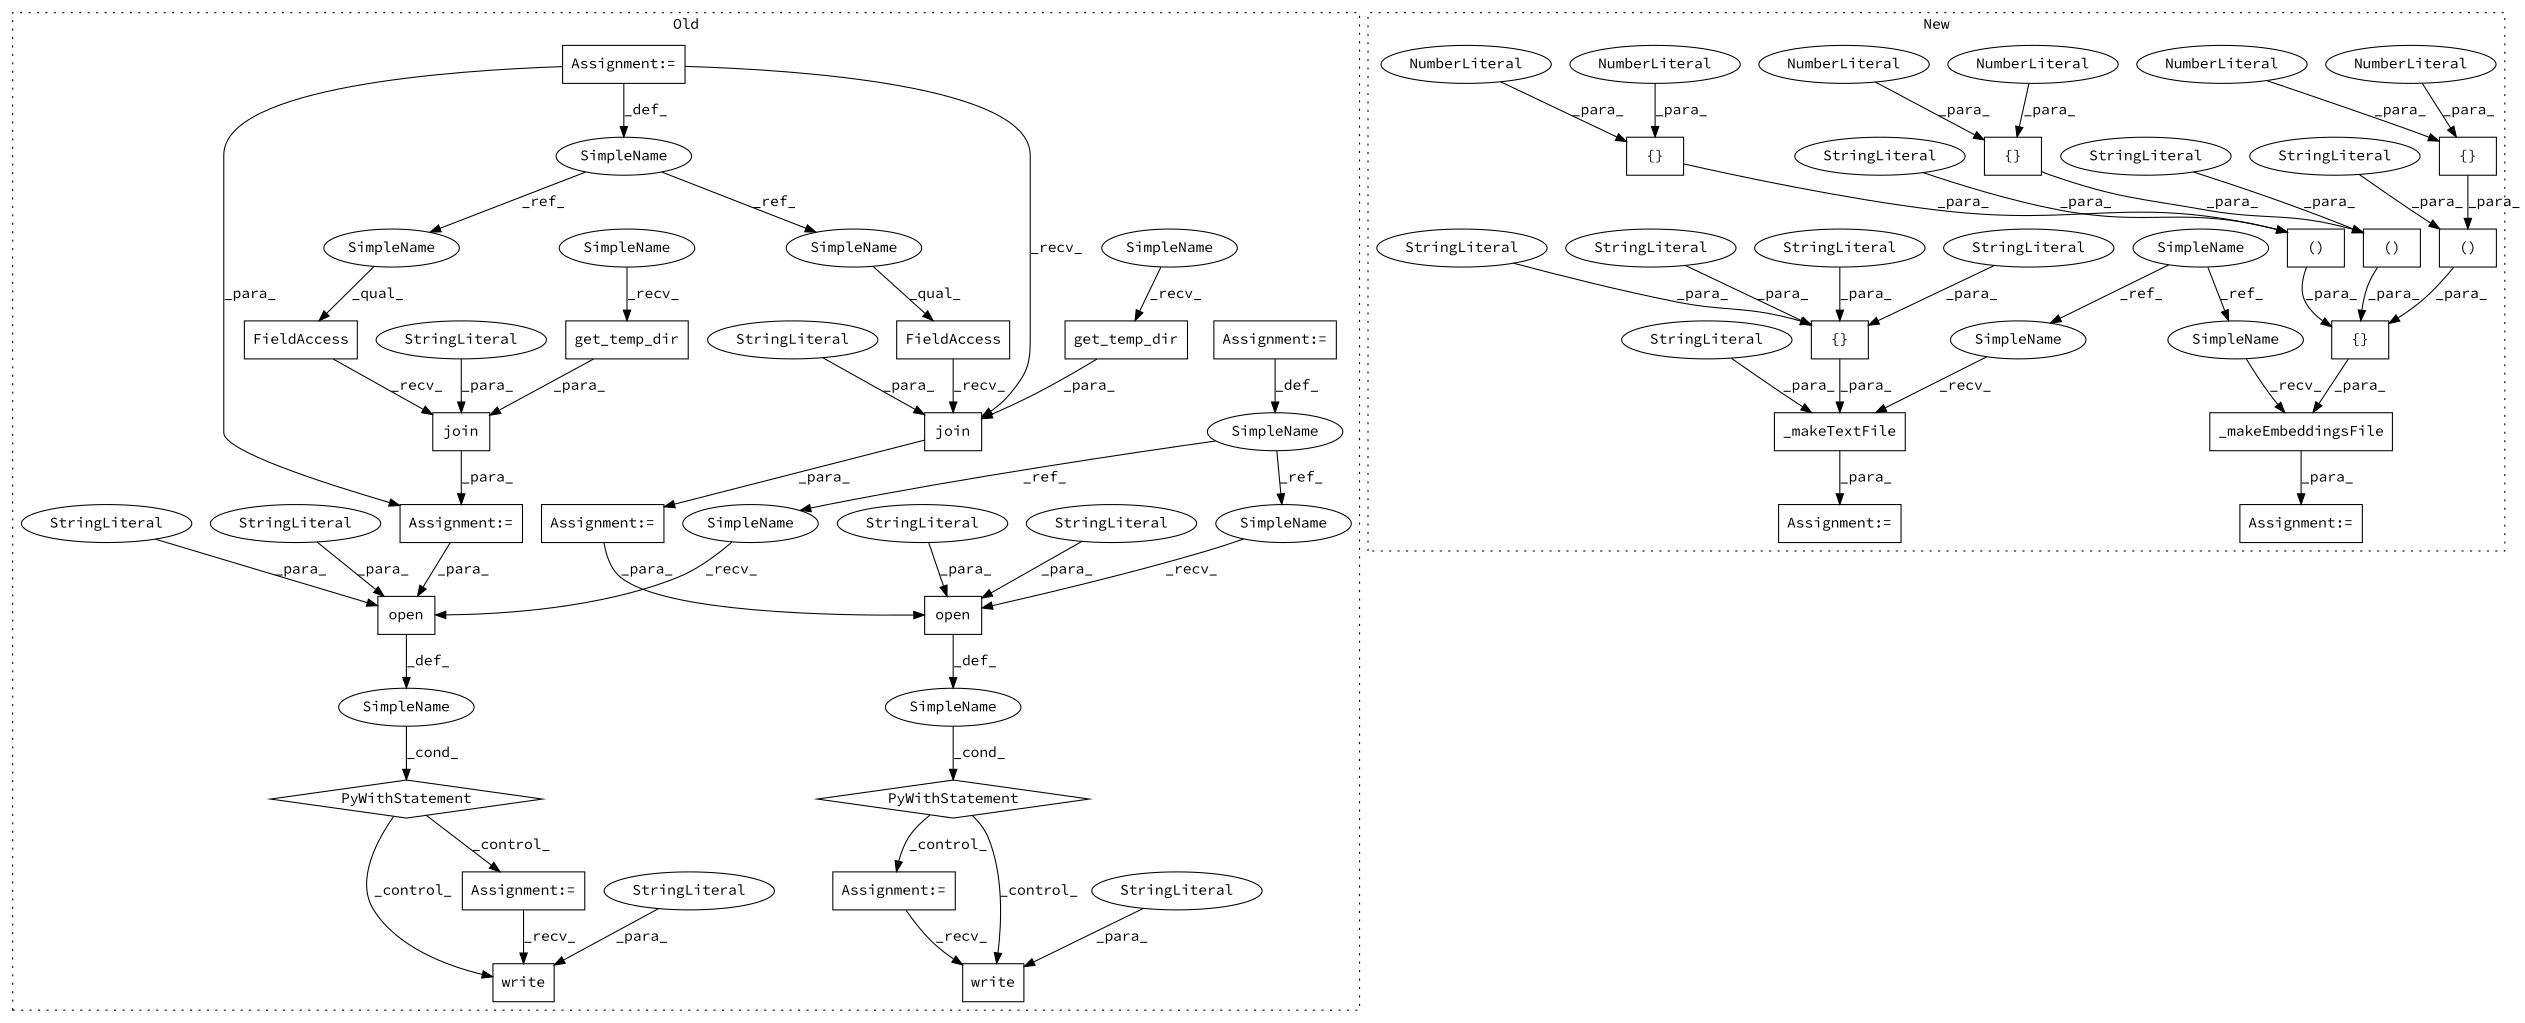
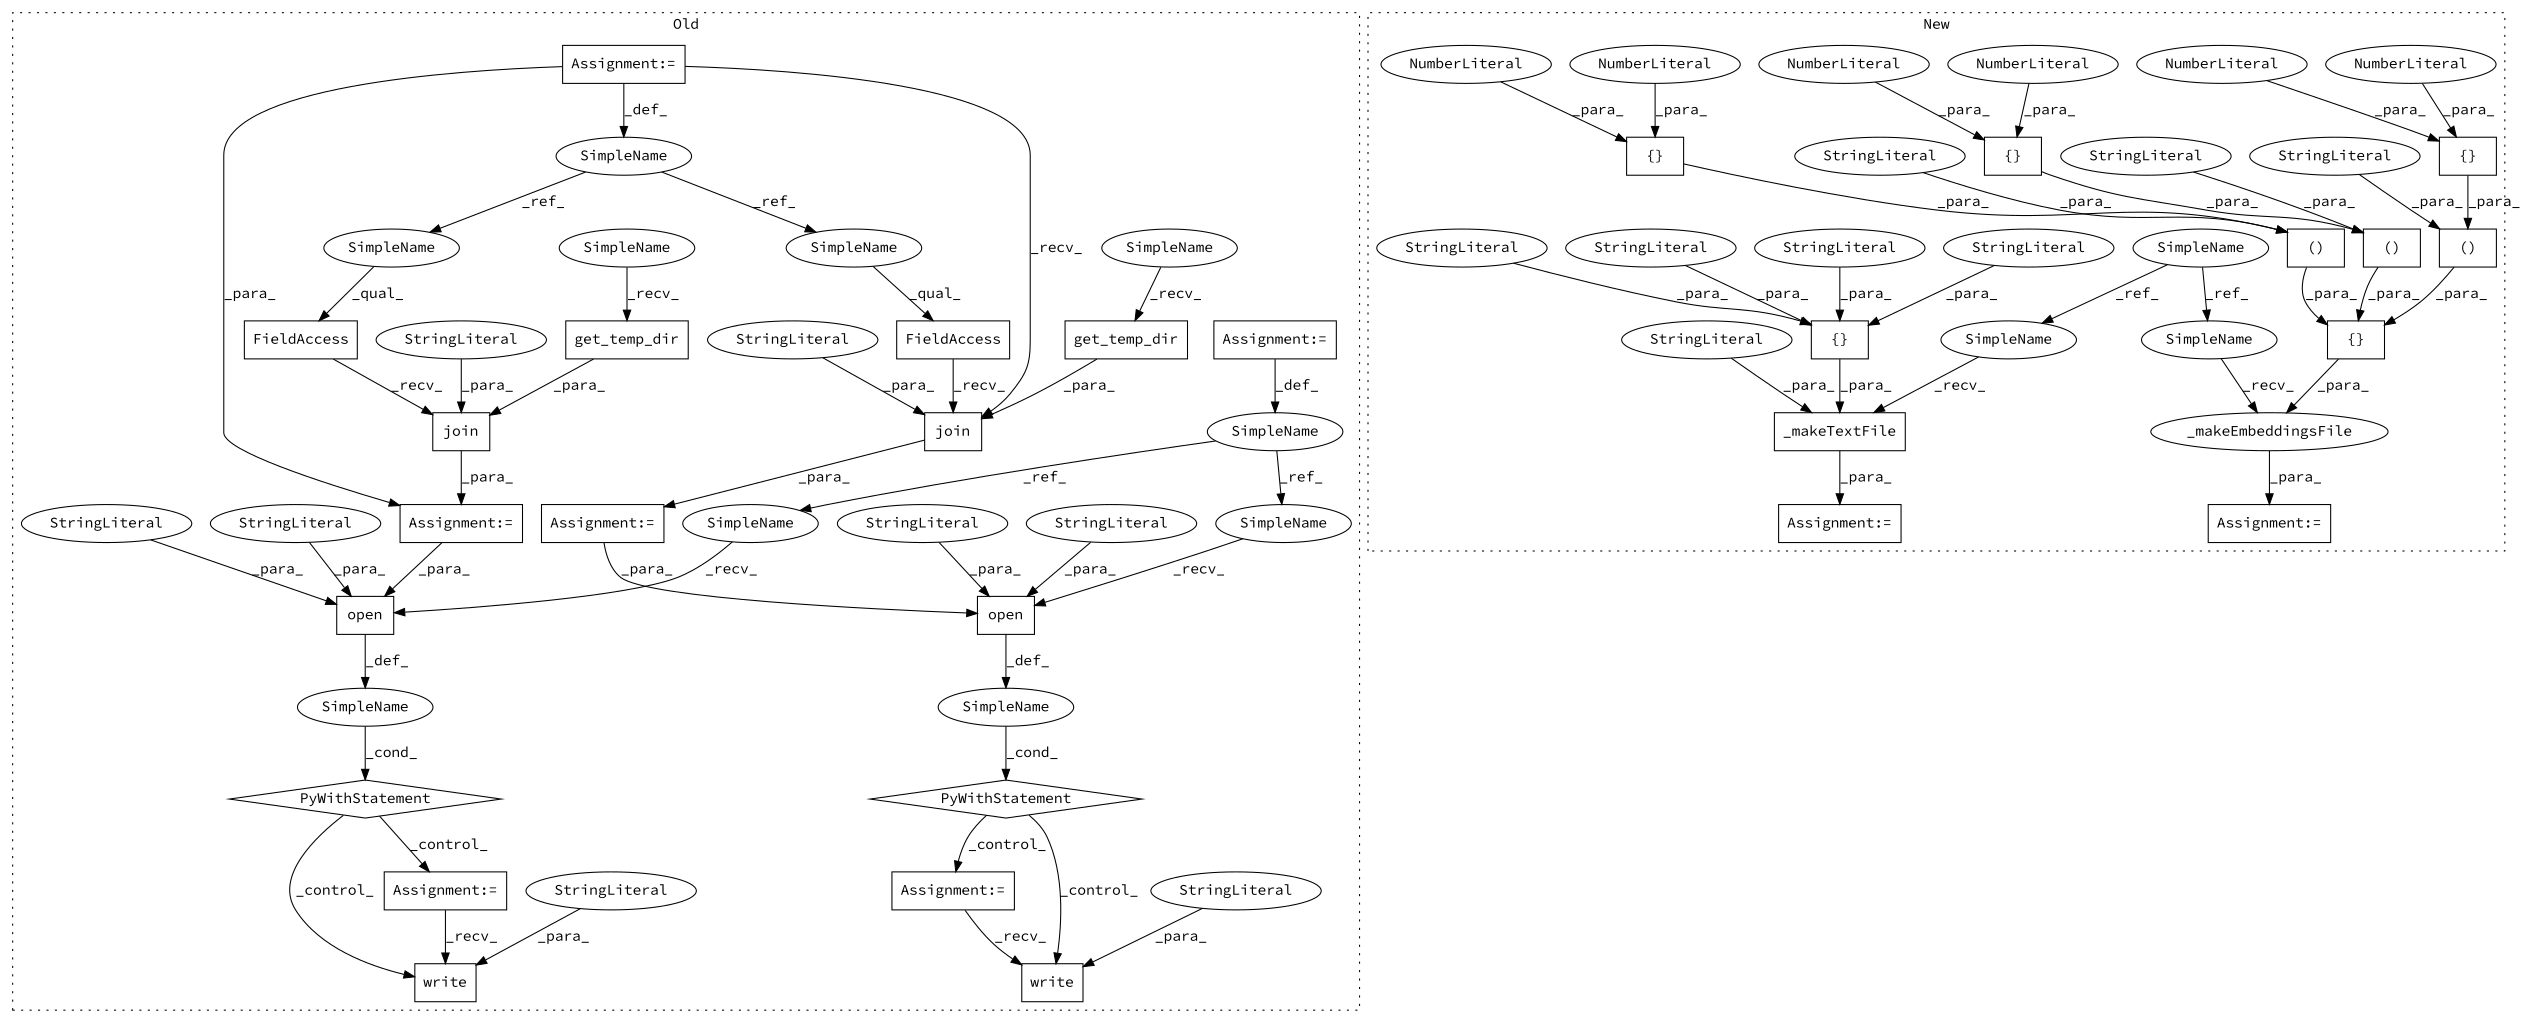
node "_makeEmbeddingsFile": shape box -> ellipse
